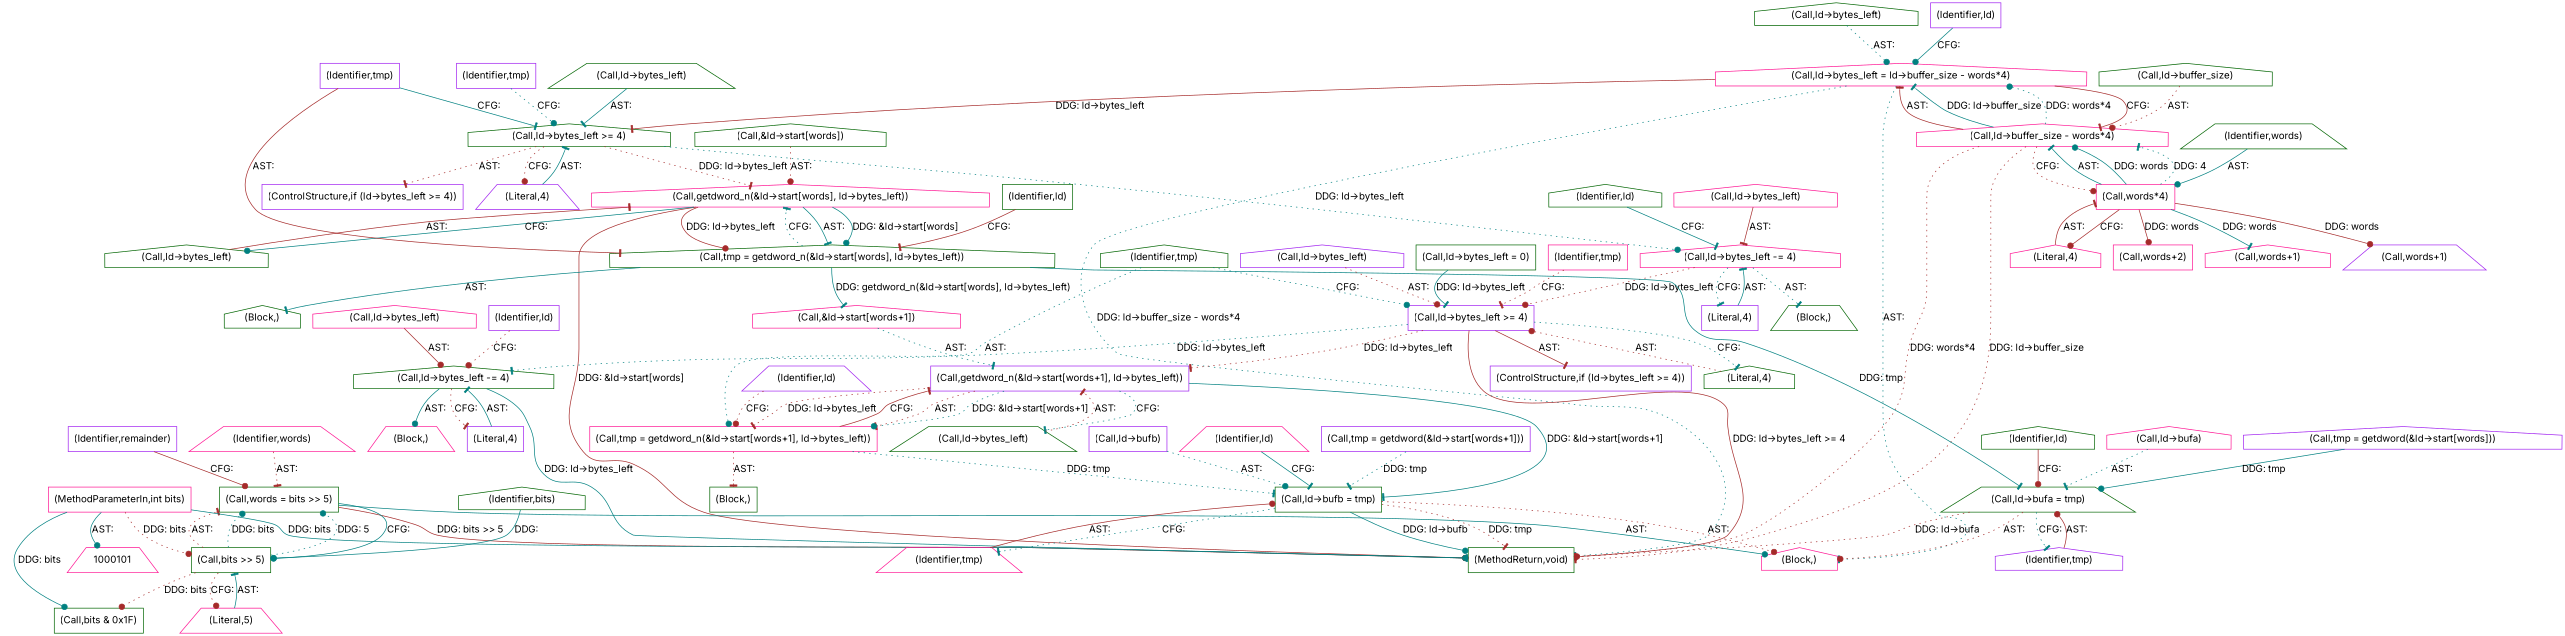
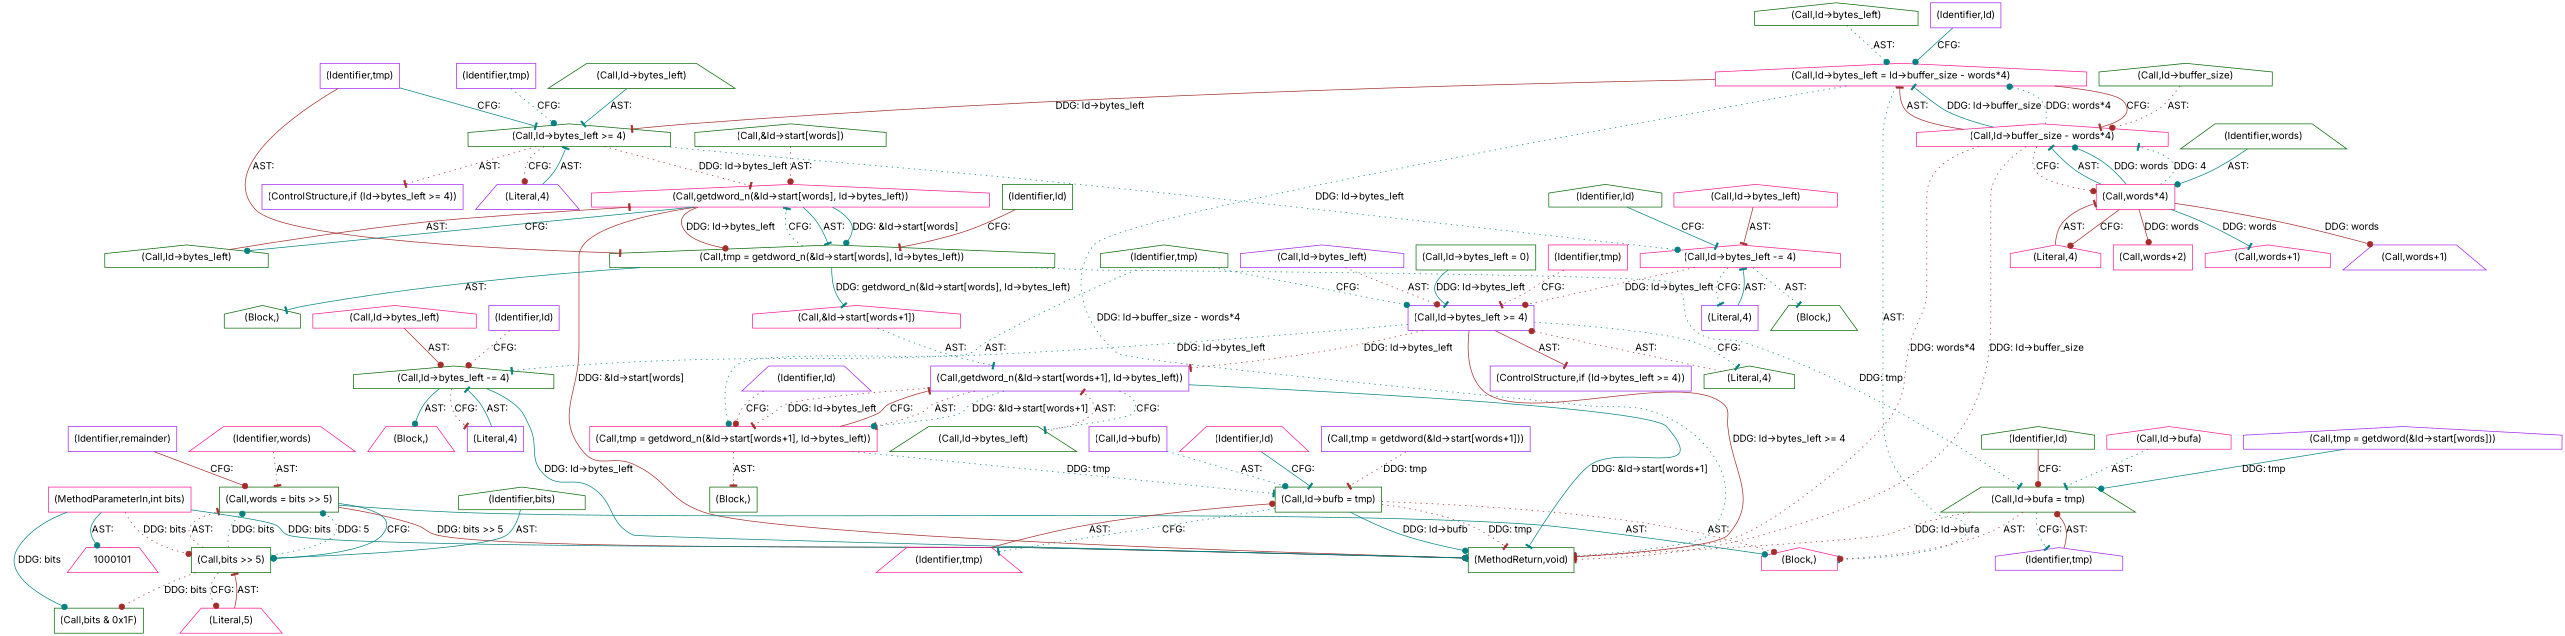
edge "(Call,tmp = getdword_n(&ld->start[words], ld->bytes_left))" -> "(Call,ld->bufa = tmp)": style solid -> dotted
edge "(Call,getdword_n(&ld->start[words+1], ld->bytes_left))" -> "(Call,ld->bufb = tmp)": now "(Call,getdword_n(&ld->start[words+1], ld->bytes_left))" -> "(MethodReturn,void)"
edge "(Call,tmp = getdword(&ld->start[words+1]))" -> "(Call,ld->bufb = tmp)": color teal -> brown
edge "(Identifier,bits)" -> "(Call,bits >> 5)": label "DDG: " -> "AST: "
edge "(Call,ld->bufa = tmp)" -> "(MethodReturn,void)": arrowhead dot -> tee
edge "(Literal,5)" -> "(Call,bits >> 5)": color teal -> brown
